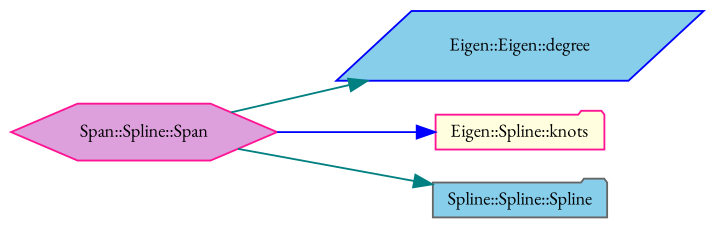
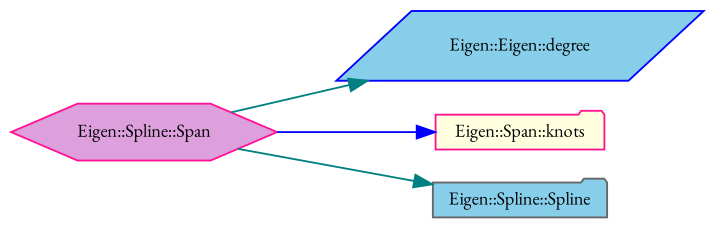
node "Span::Spline::Span": label "Span::Spline::Span" -> "Eigen::Spline::Span"
node "Eigen::Spline::knots": label "Eigen::Spline::knots" -> "Eigen::Span::knots"
node "Spline::Spline::Spline": label "Spline::Spline::Spline" -> "Eigen::Spline::Spline"
